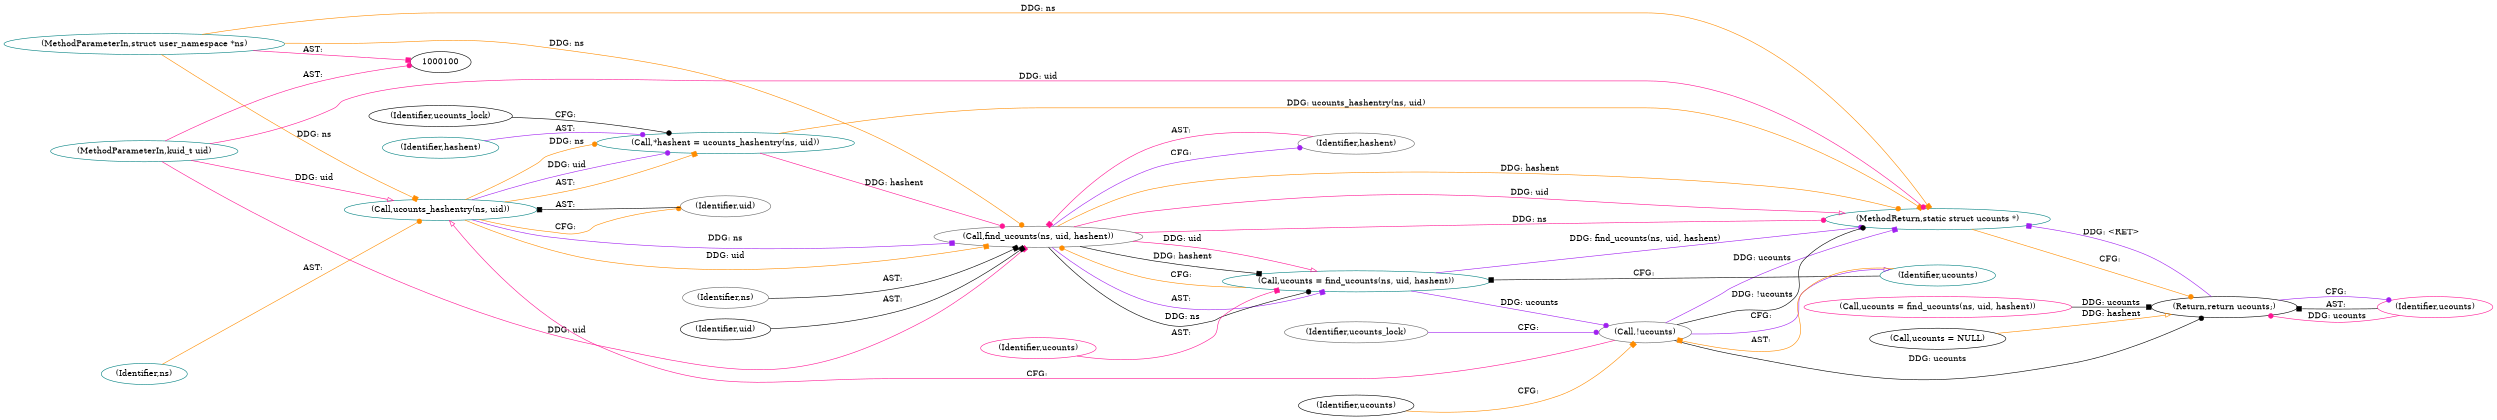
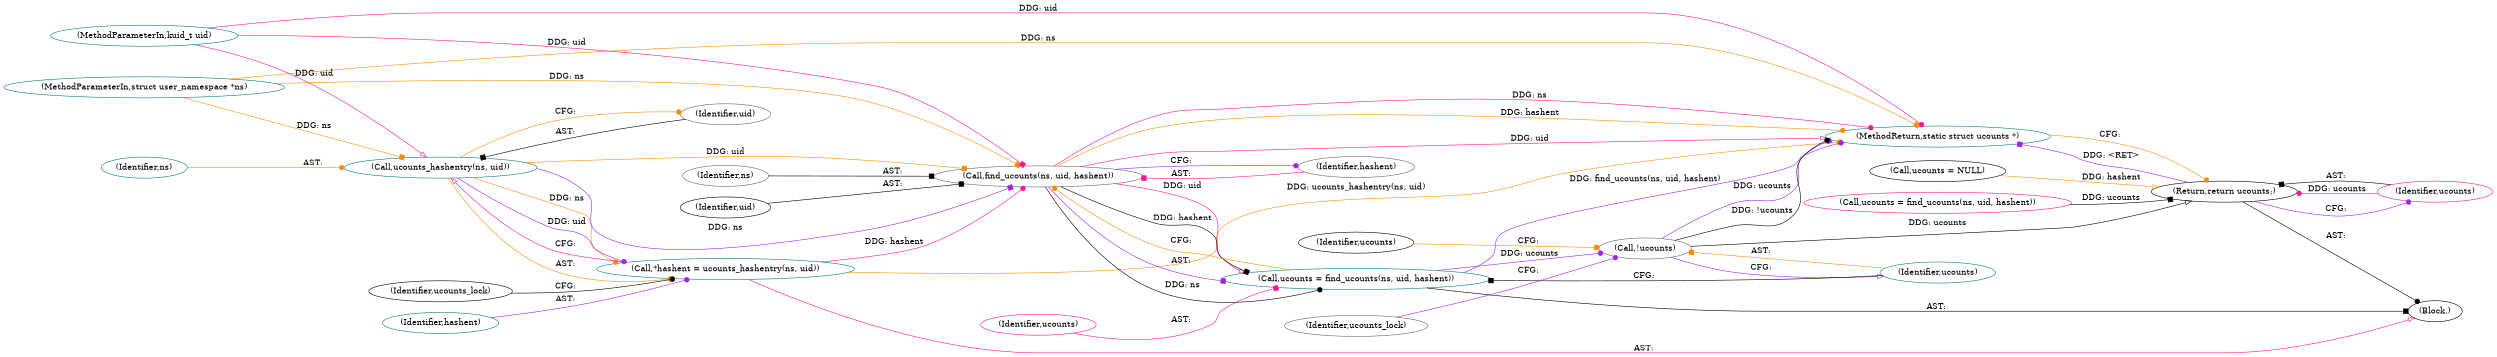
node "1000100": removed
edge "(MethodParameterIn,struct user_namespace *ns)" -> "(Call,find_ucounts(ns, uid, hashent))": arrowhead dot -> box
node "(Block,)": added
edge "(Call,!ucounts)" -> "(Call,ucounts_hashentry(ns, uid))": now "(Call,*hashent = ucounts_hashentry(ns, uid))" -> "(Call,ucounts_hashentry(ns, uid))"
edge "(Call,!ucounts)" -> "(Return,return ucounts;)": arrowhead dot -> onormal
